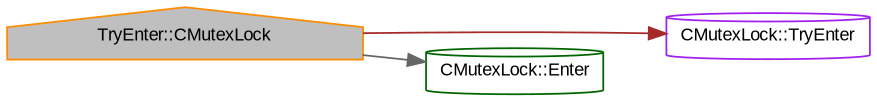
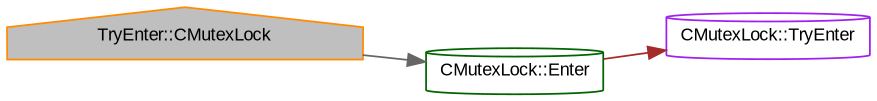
edge "TryEnter::CMutexLock" -> "CMutexLock::TryEnter": now "CMutexLock::Enter" -> "CMutexLock::TryEnter"
